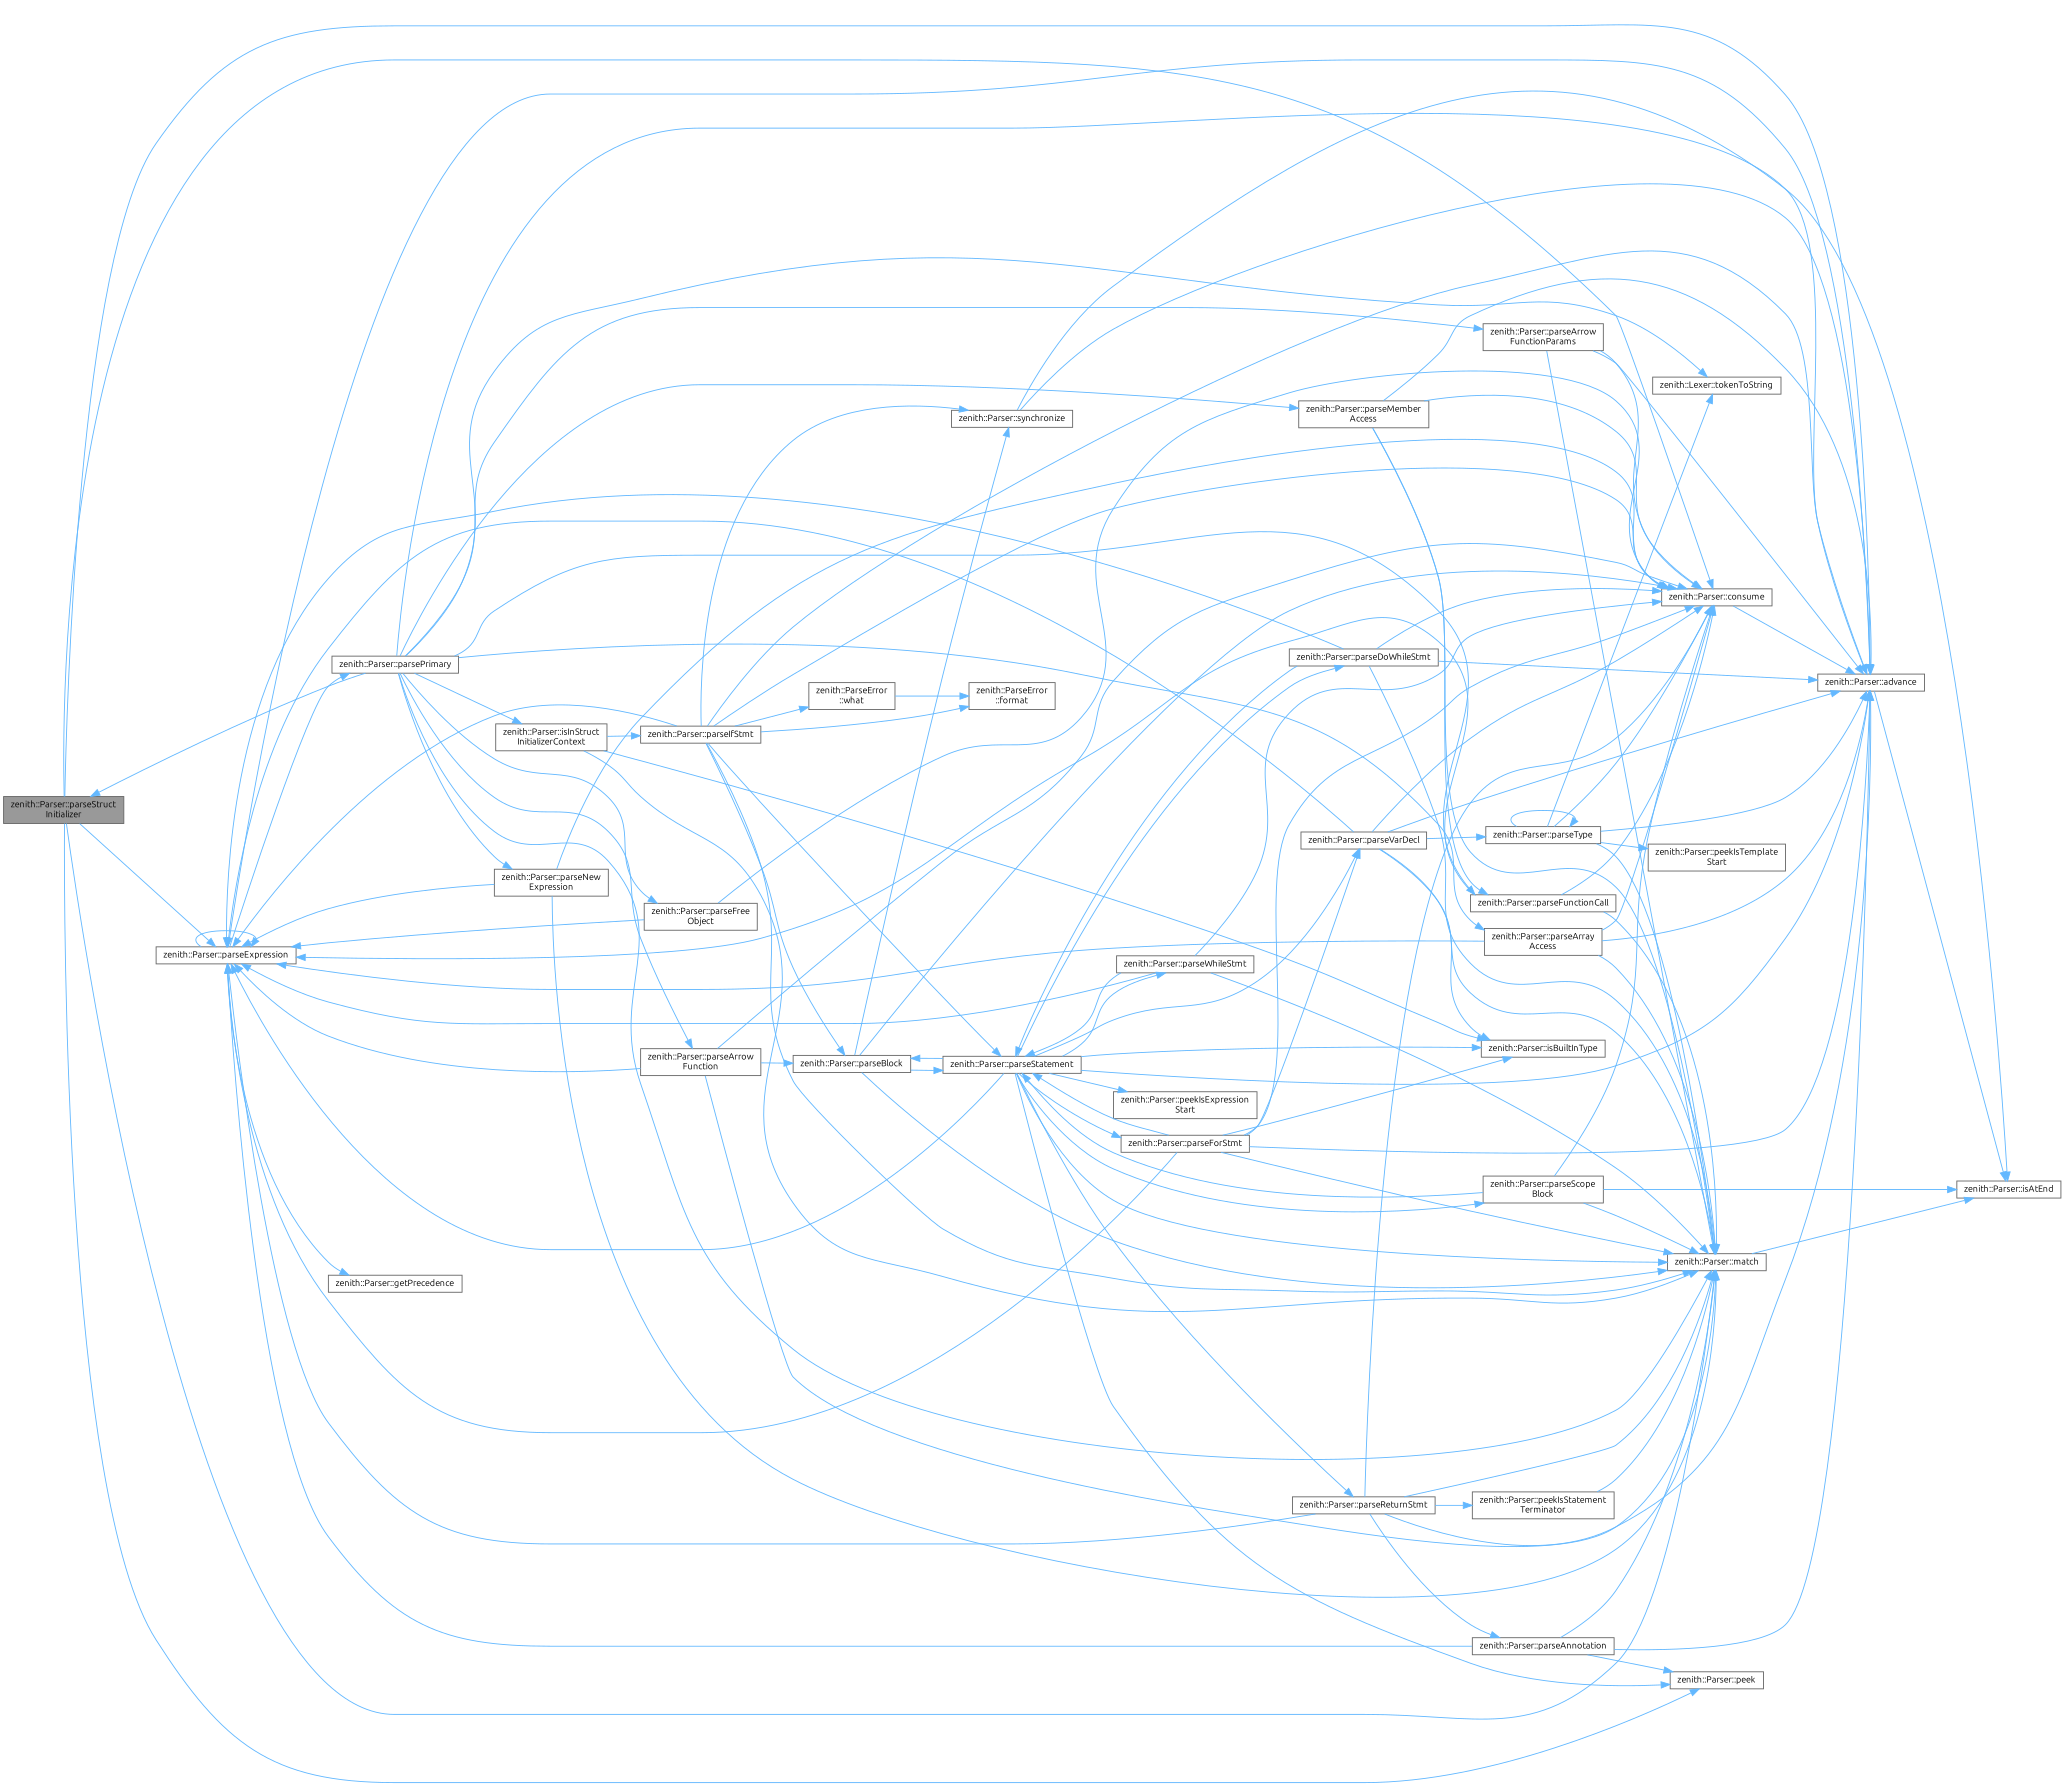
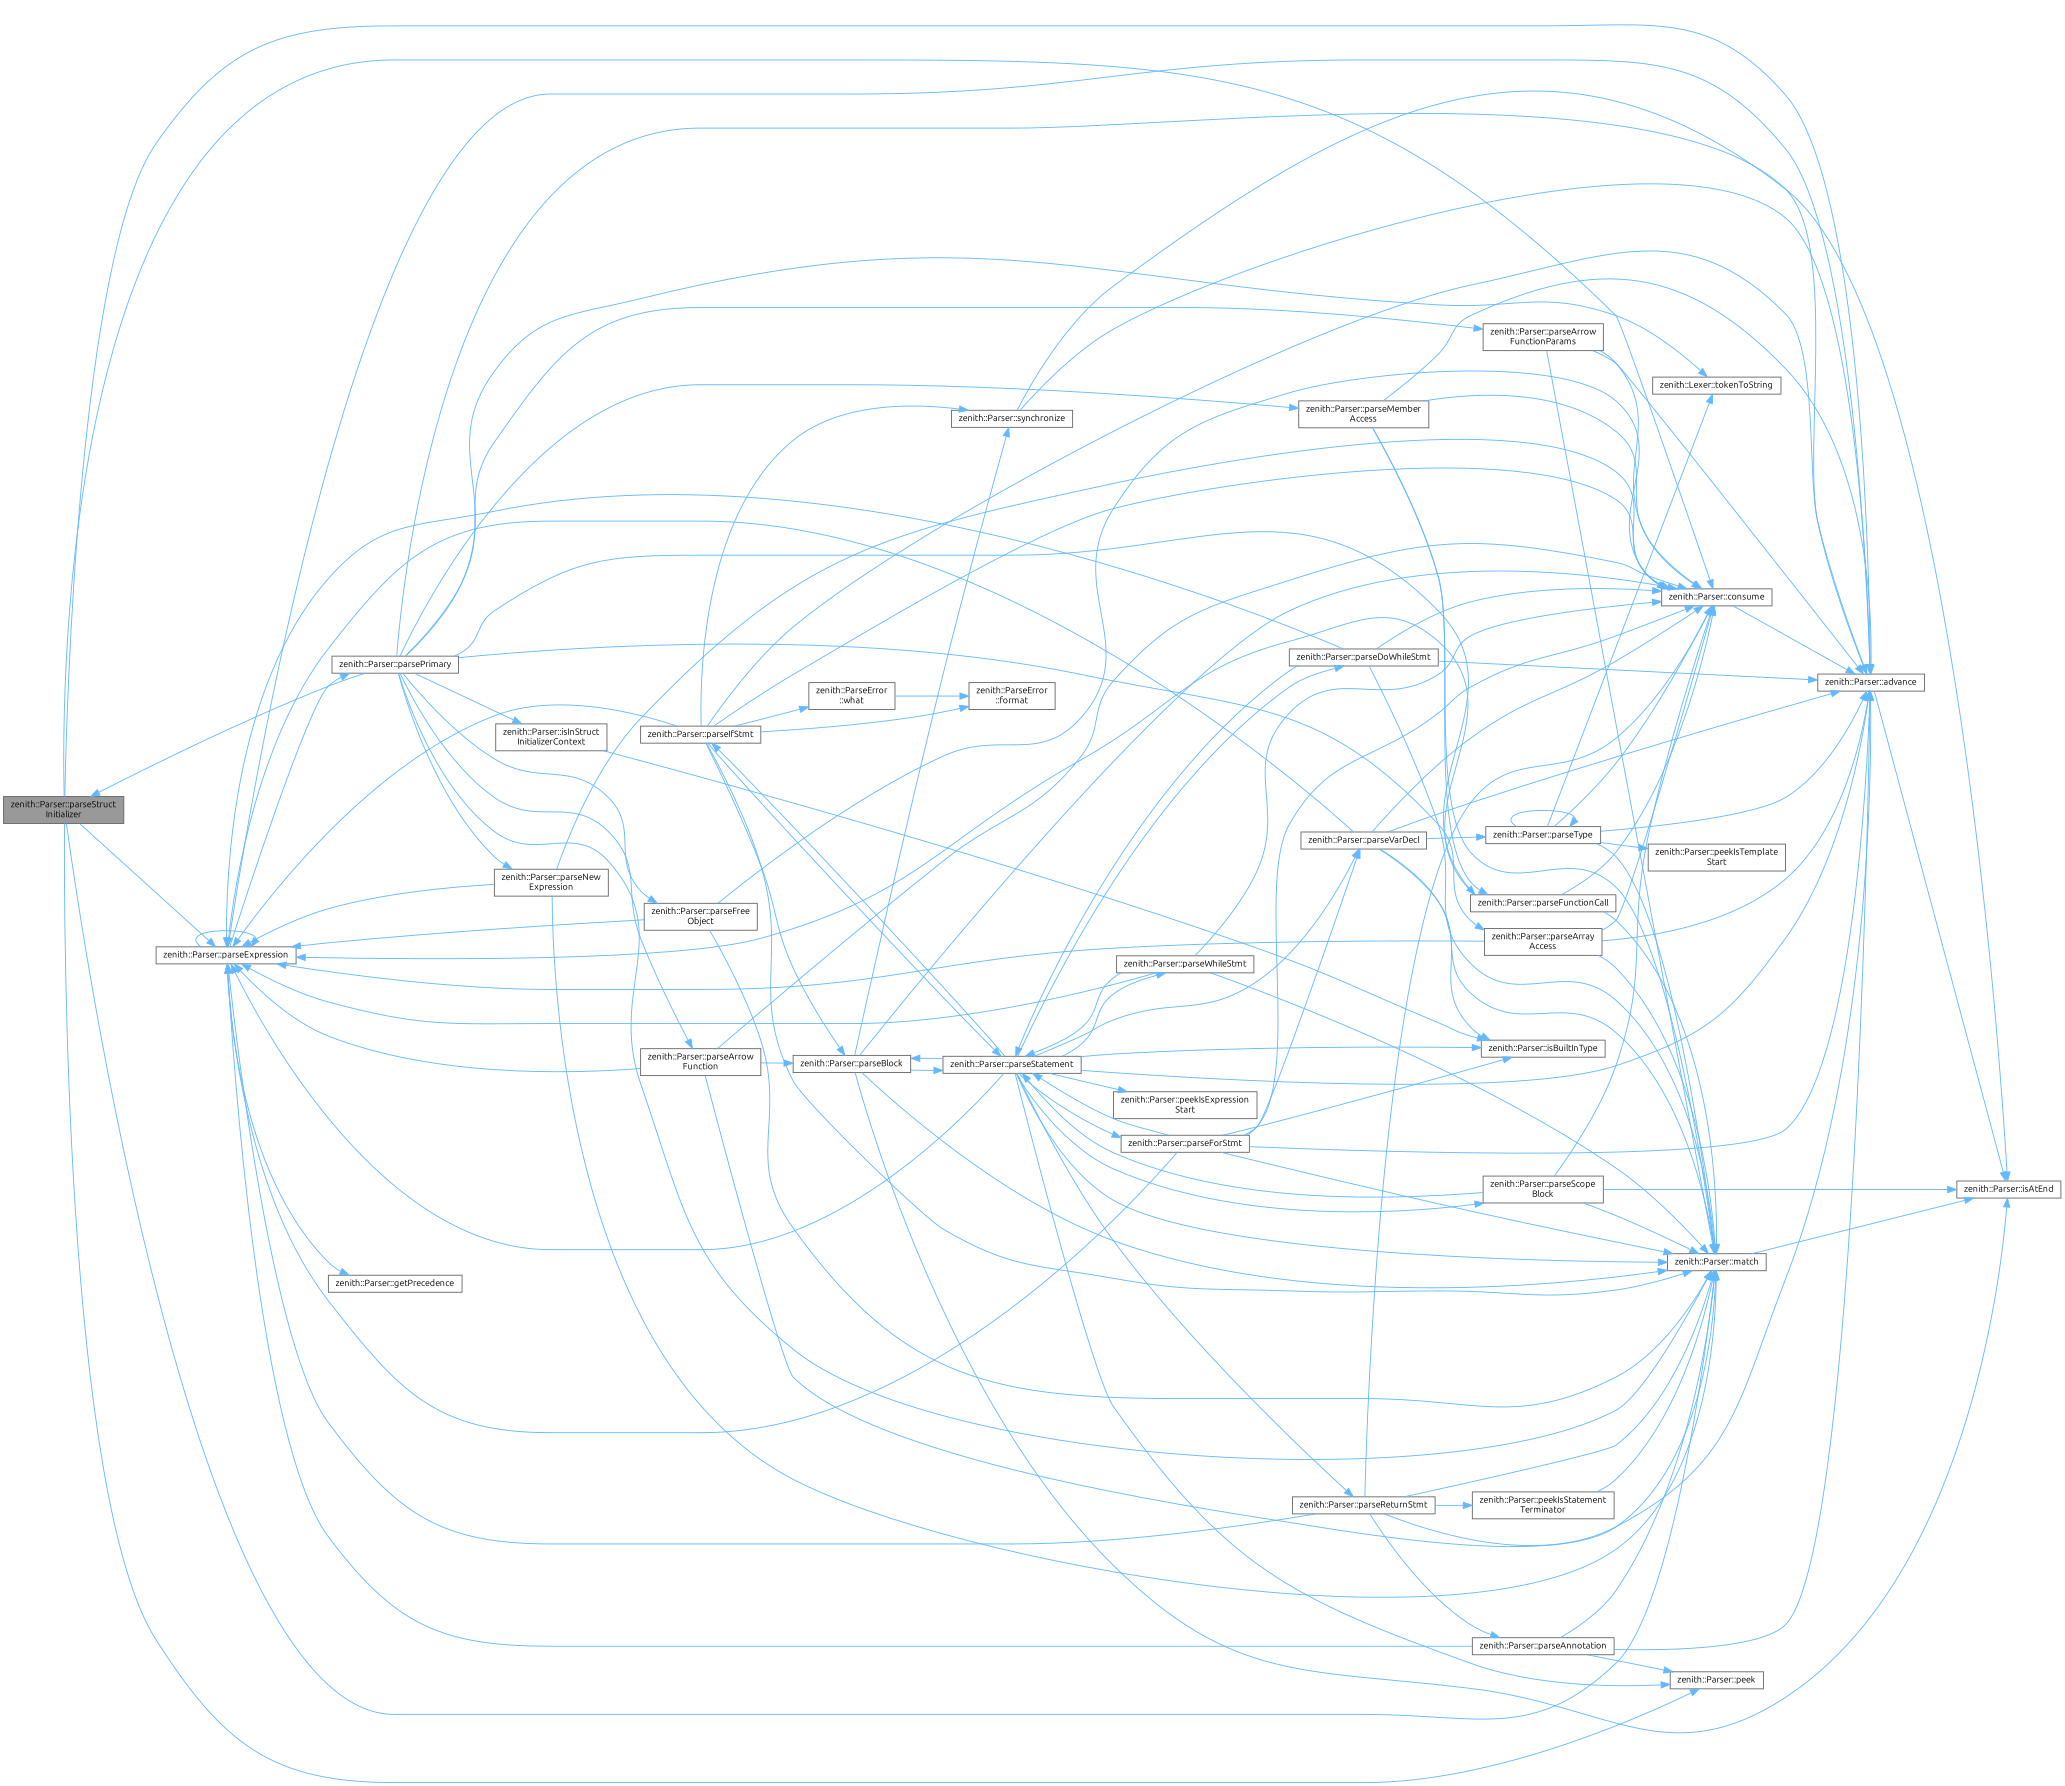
edge "zenith::Parser::isInStruct InitializerContext" -> "zenith::Parser::parseIfStmt": now "zenith::Parser::parseStatement" -> "zenith::Parser::parseIfStmt"
edge "zenith::Parser::isInStruct InitializerContext" -> "zenith::Parser::match": now "zenith::Parser::parseFree Object" -> "zenith::Parser::match"
edge "zenith::Parser::parseBlock" -> "zenith::Parser::isAtEnd": added
